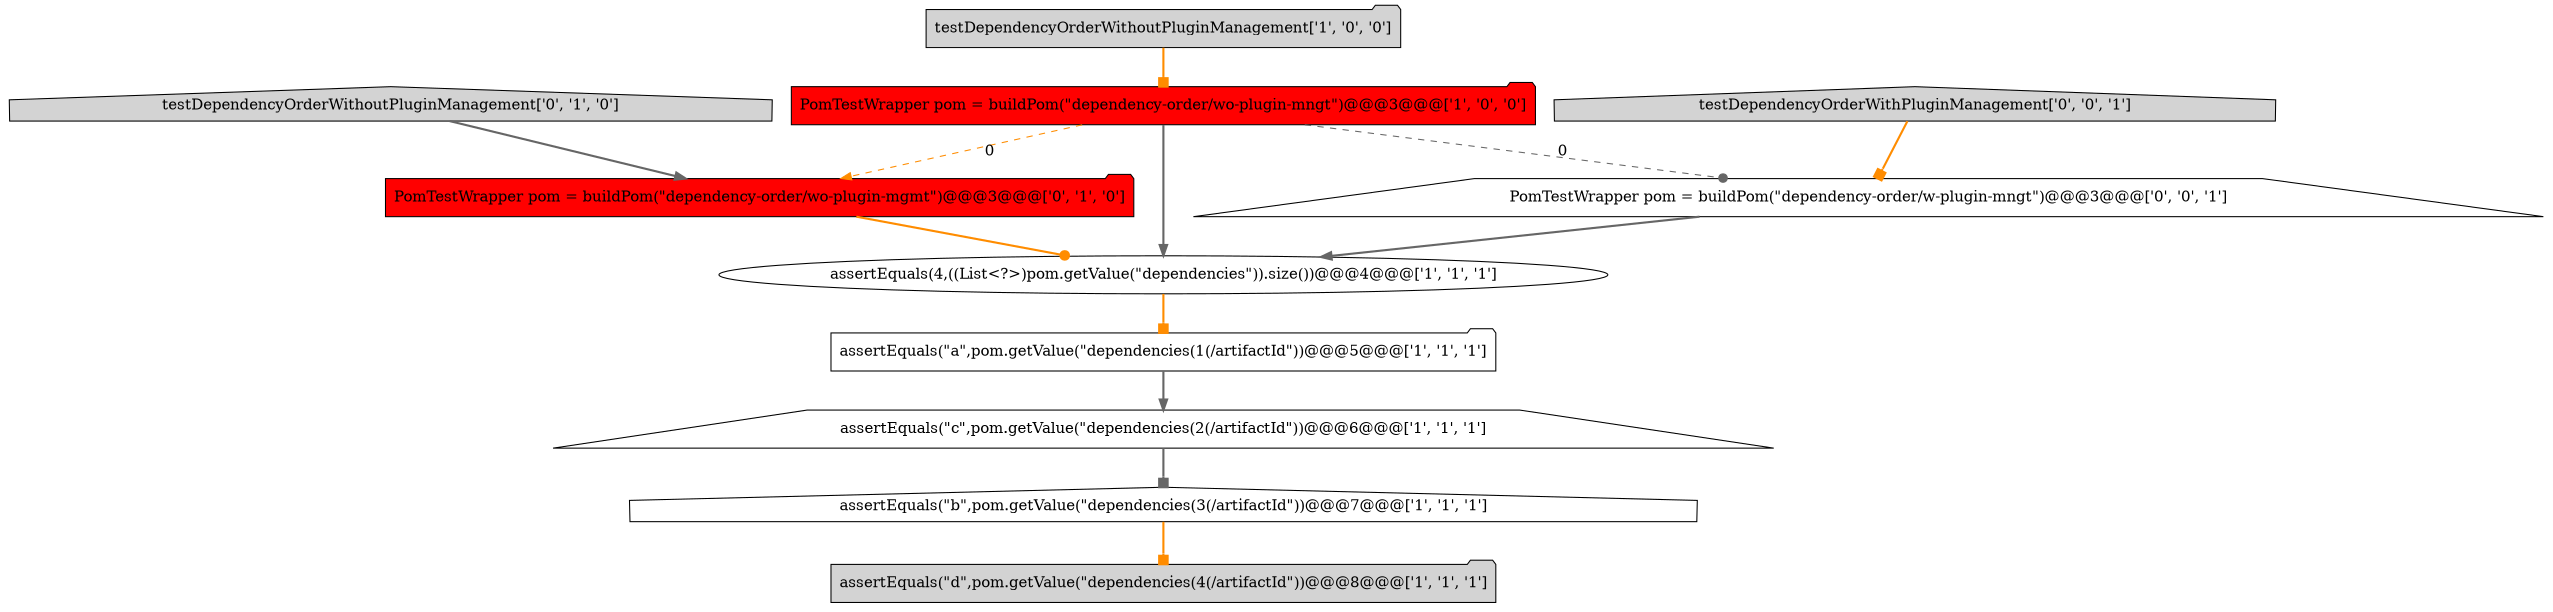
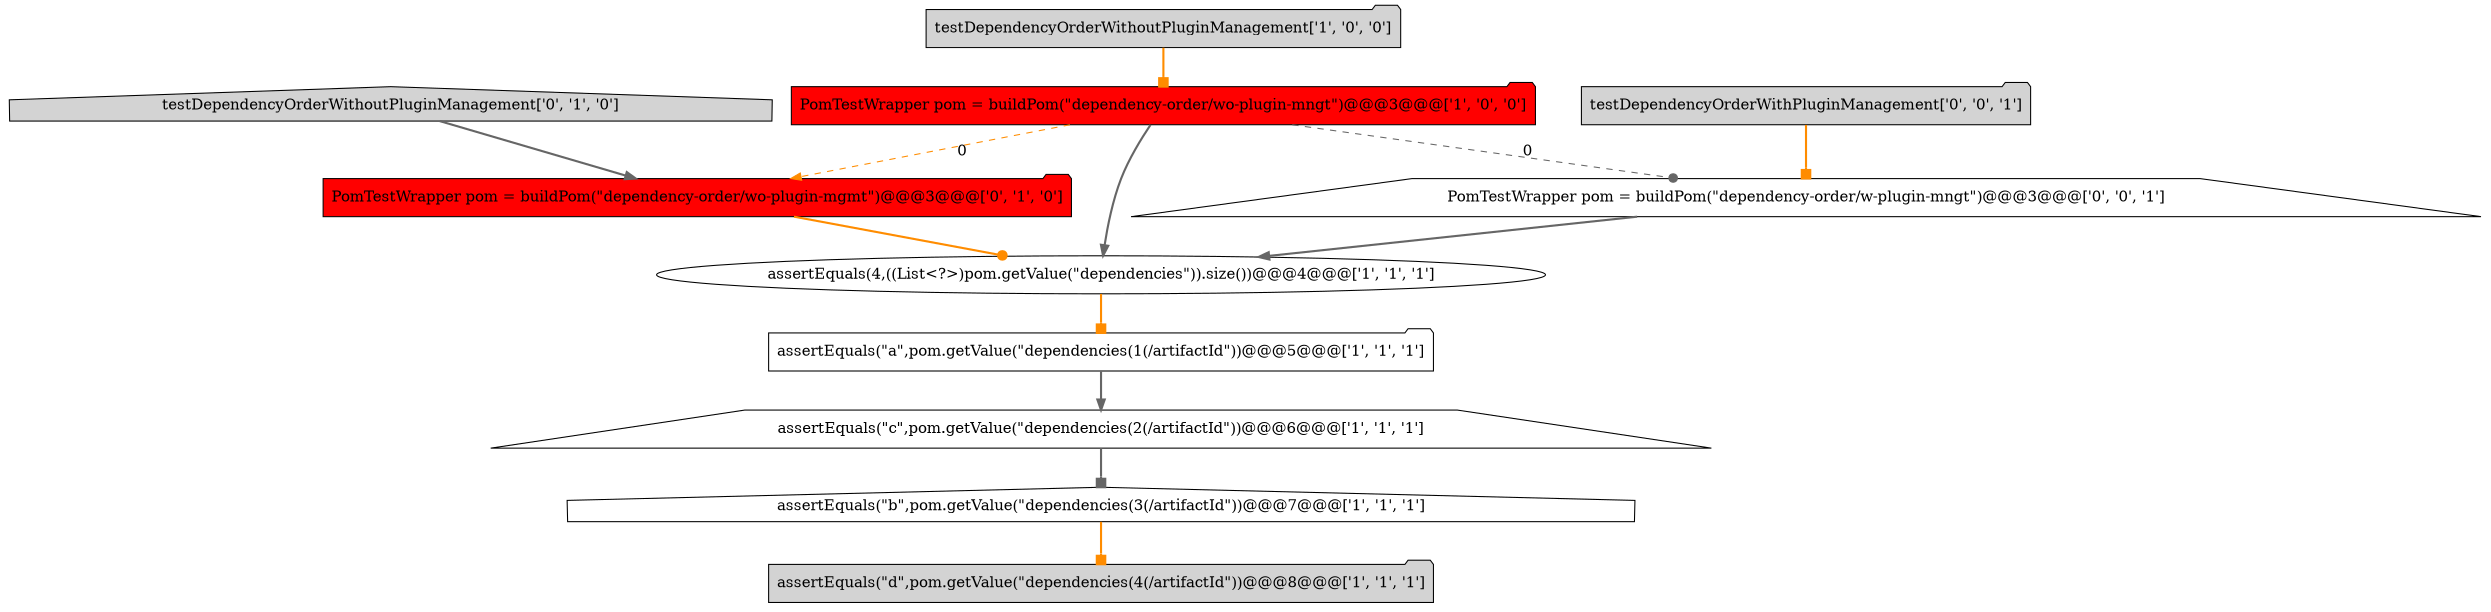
node "testDependencyOrderWithPluginManagement['0', '0', '1']": shape house -> folder
